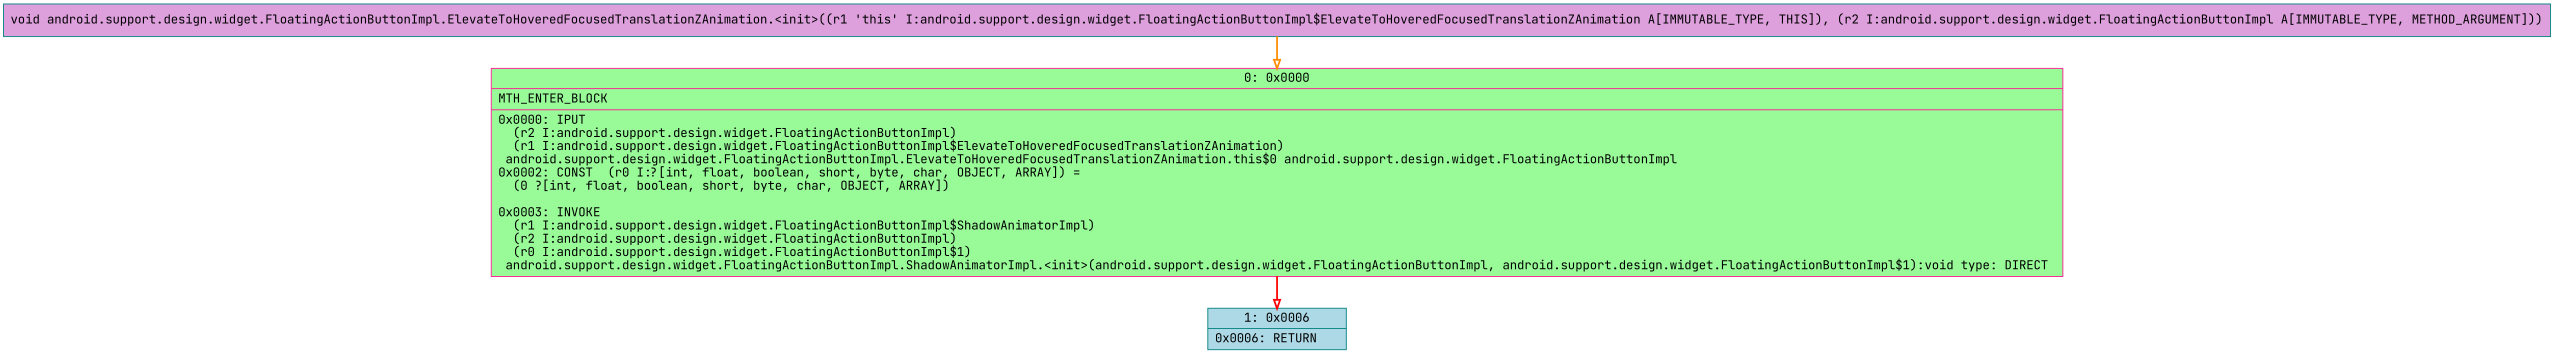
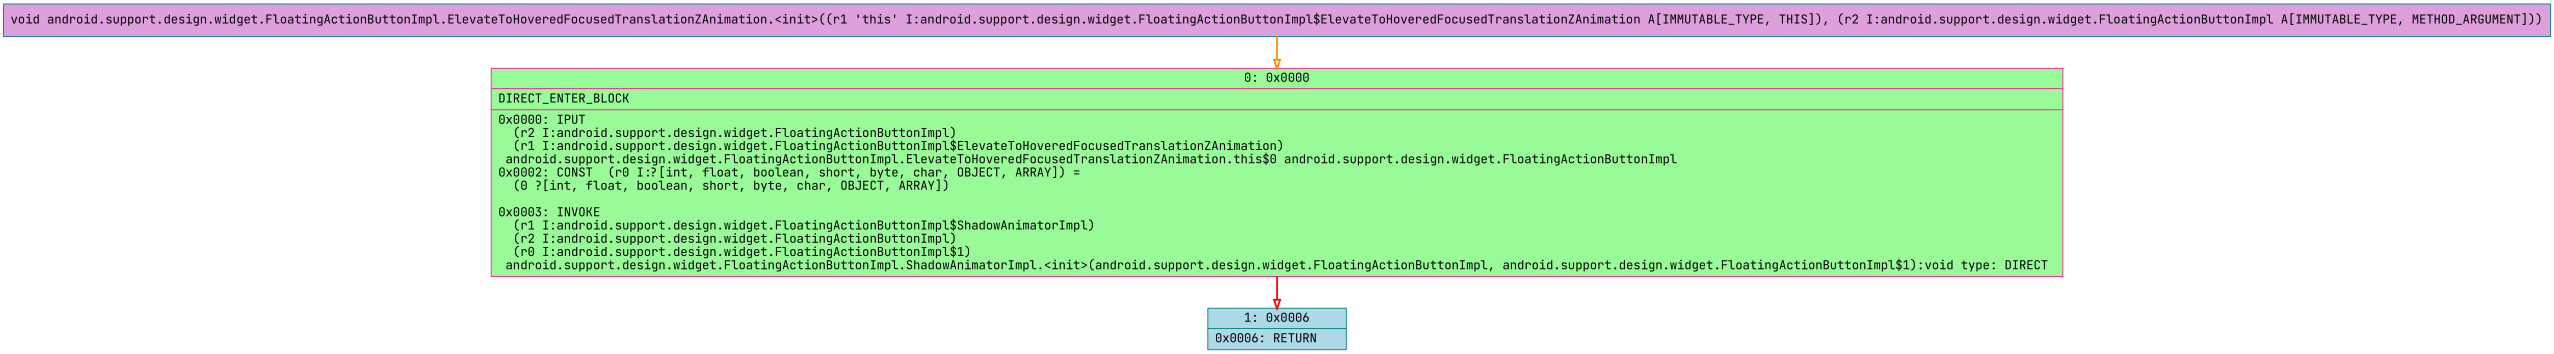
node "0: 0x0000": text "MTH_ENTER_BLOCK" -> "DIRECT_ENTER_BLOCK"
